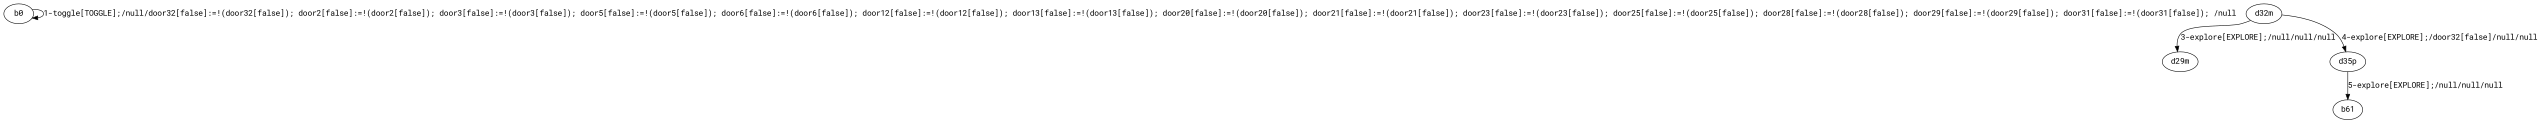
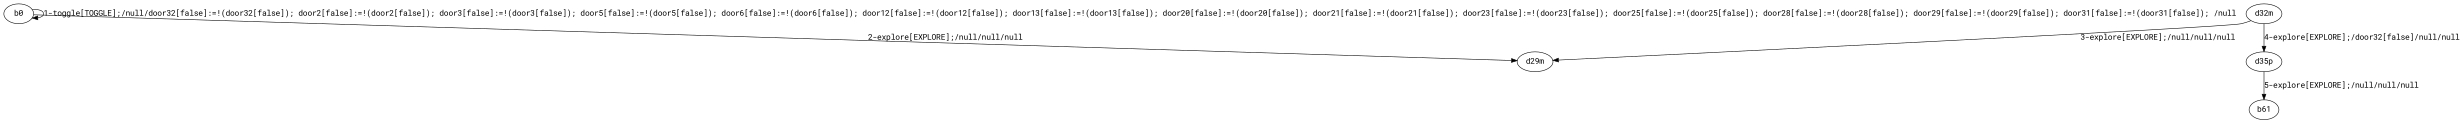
edge "b0" -> "d29m": added, label "2-explore[EXPLORE];/null/null/null"
